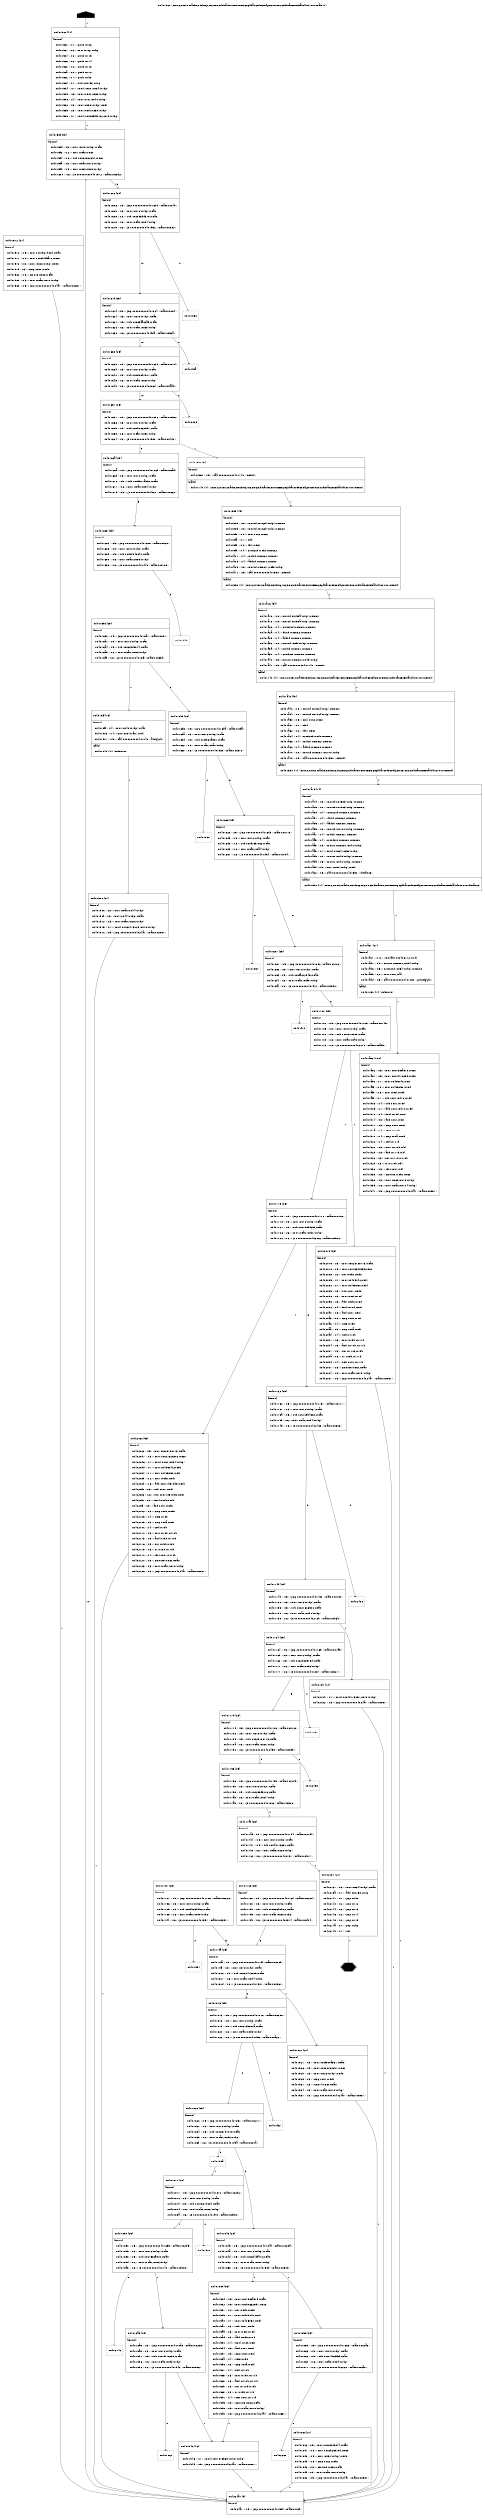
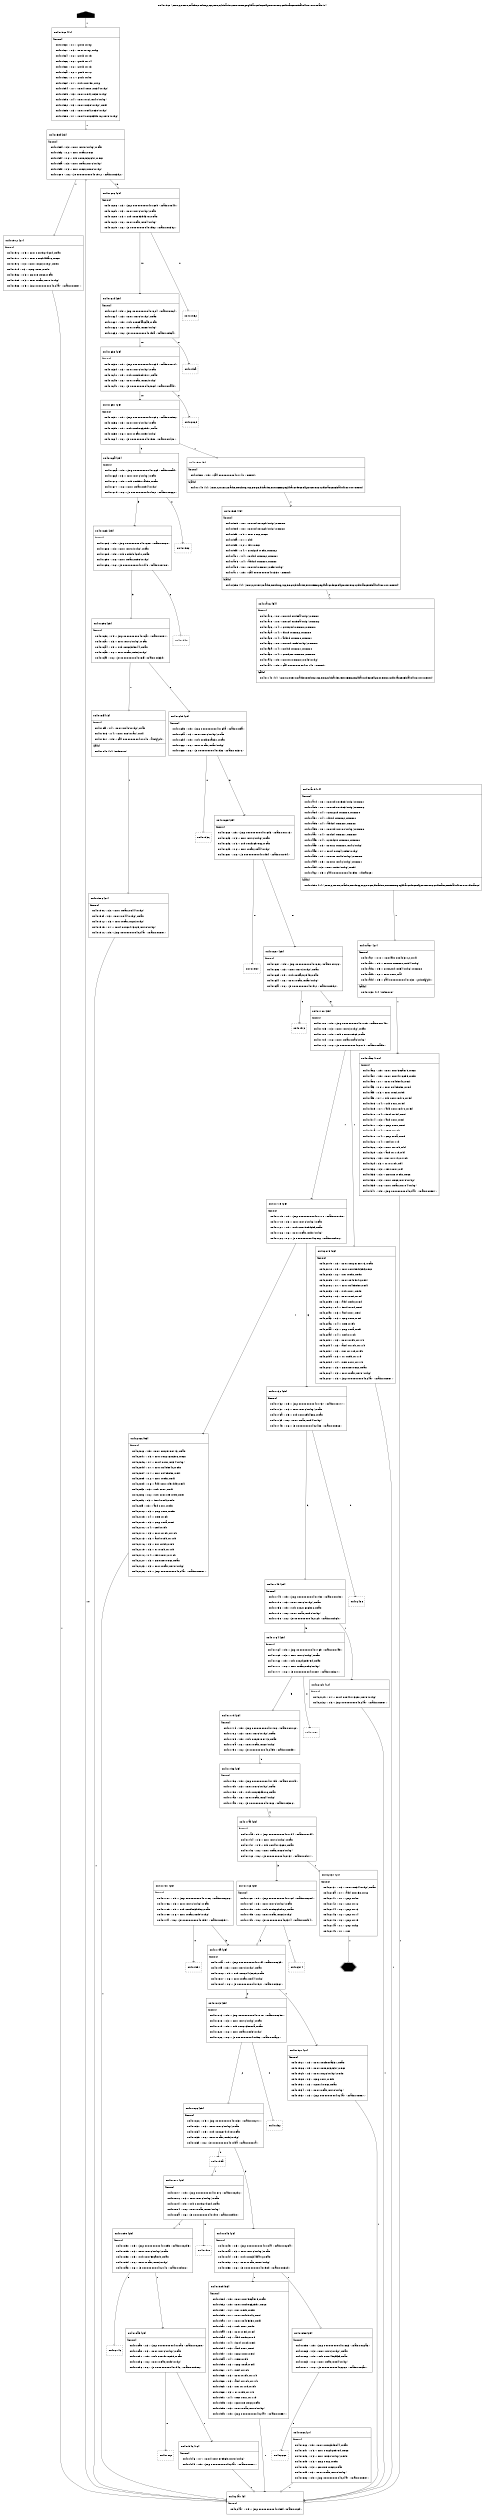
edge "0x4015ef [23]" -> "0x401972 [27]": added, label "1"
node "0x401be2": added
edge "0x401683 [25]" -> "0x40169c [25]": added, label "9"
node "0x401a4c [49]": removed
edge "0x40174b [25]" -> "0x401764 [25]": added, label "5"
node "0x402499": removed
edge "0x4017af [25]" -> "0x4017c8 [25]": added, label "3"
node "0x402374": added
edge "0x40198d [83]" -> "0x401b46 [12]": now "0x40198d [83]" -> "0x4024a7 [5]"
